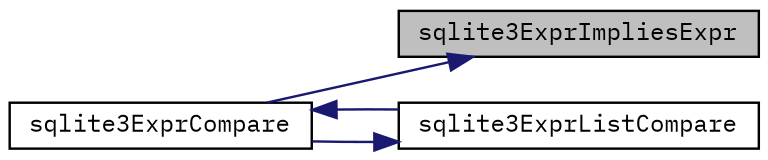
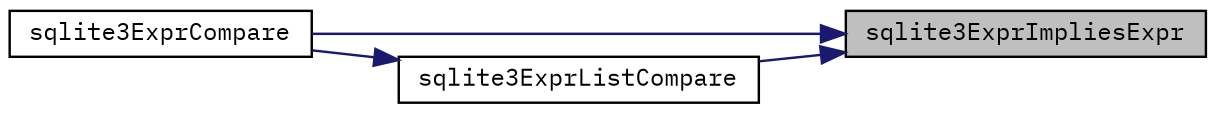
edge "sqlite3ExprListCompare" -> "sqlite3ExprCompare": now "sqlite3ExprListCompare" -> "sqlite3ExprImpliesExpr"
